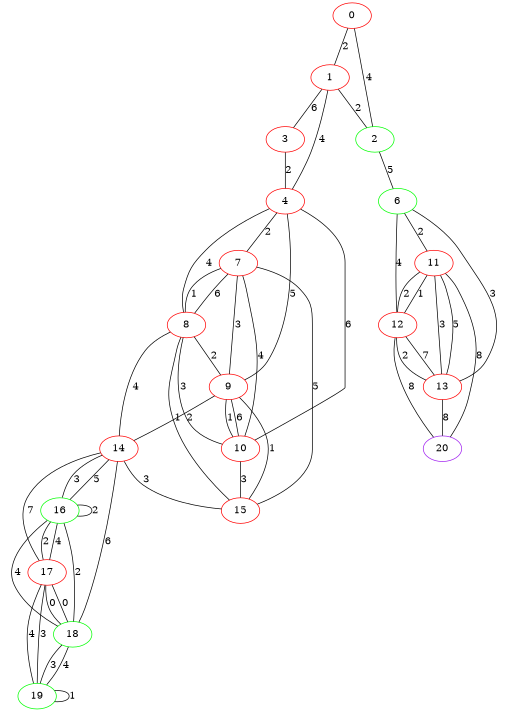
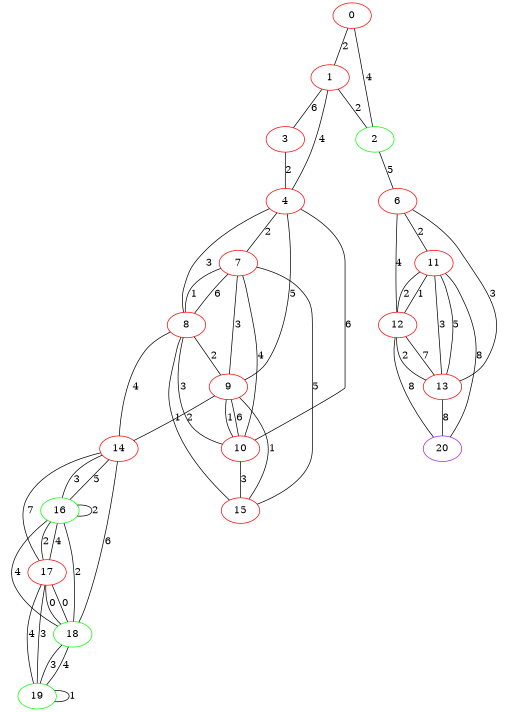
node "6": color green -> red
edge "4" -- "8": label "4" -> "3"
edge "14" -- "15": removed, label "3"
